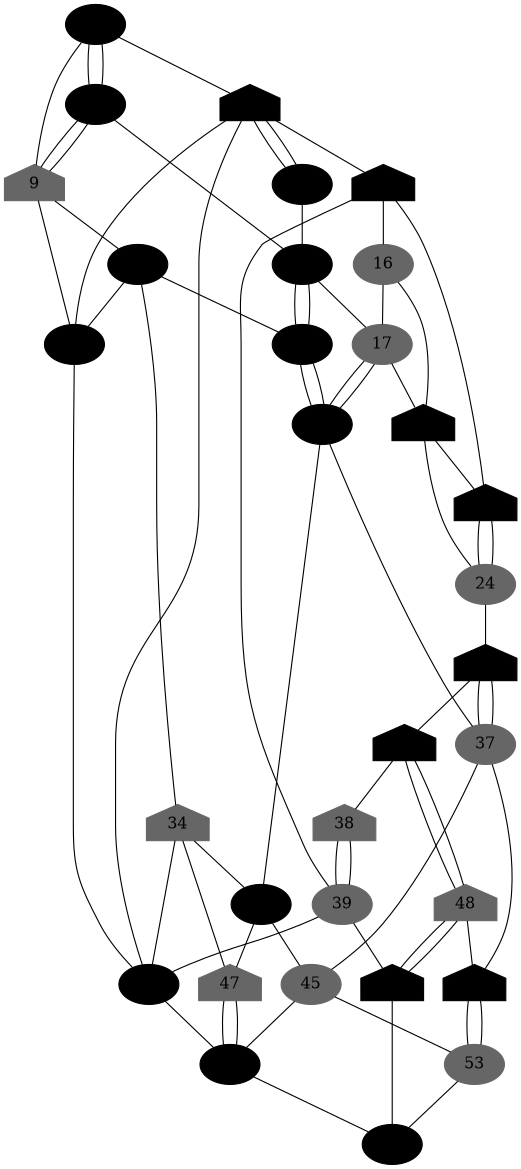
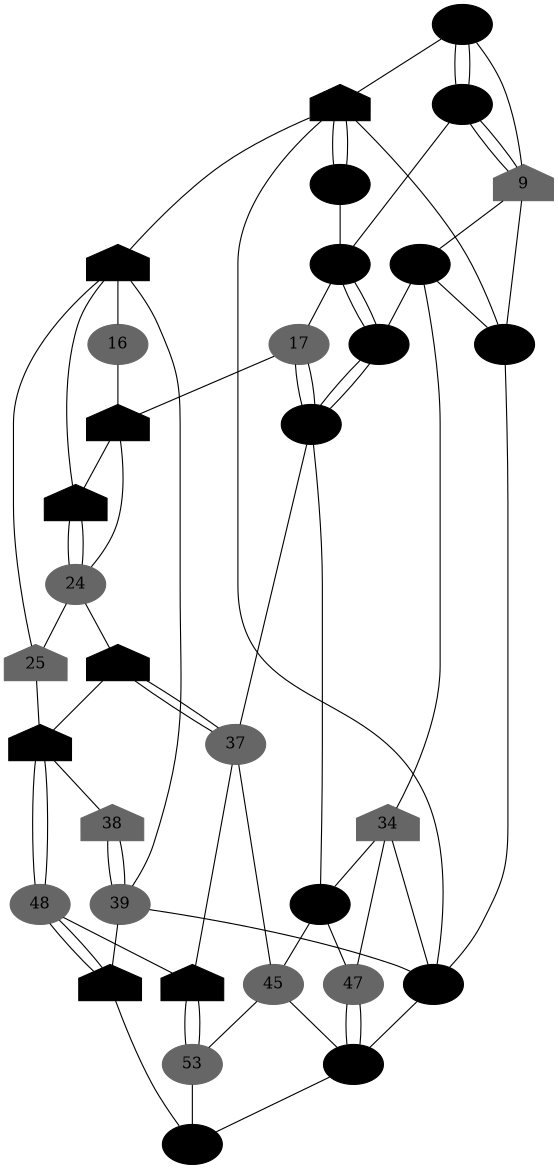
edge "16" -- "17": removed
node "25": added
node "48": shape house -> ellipse
node "47": shape house -> ellipse
